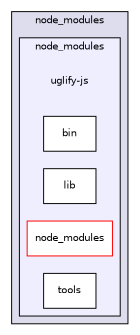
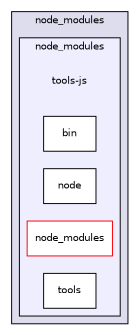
node "uglify-js": label "uglify-js" -> "tools-js"
node "lib": label "lib" -> "node"
